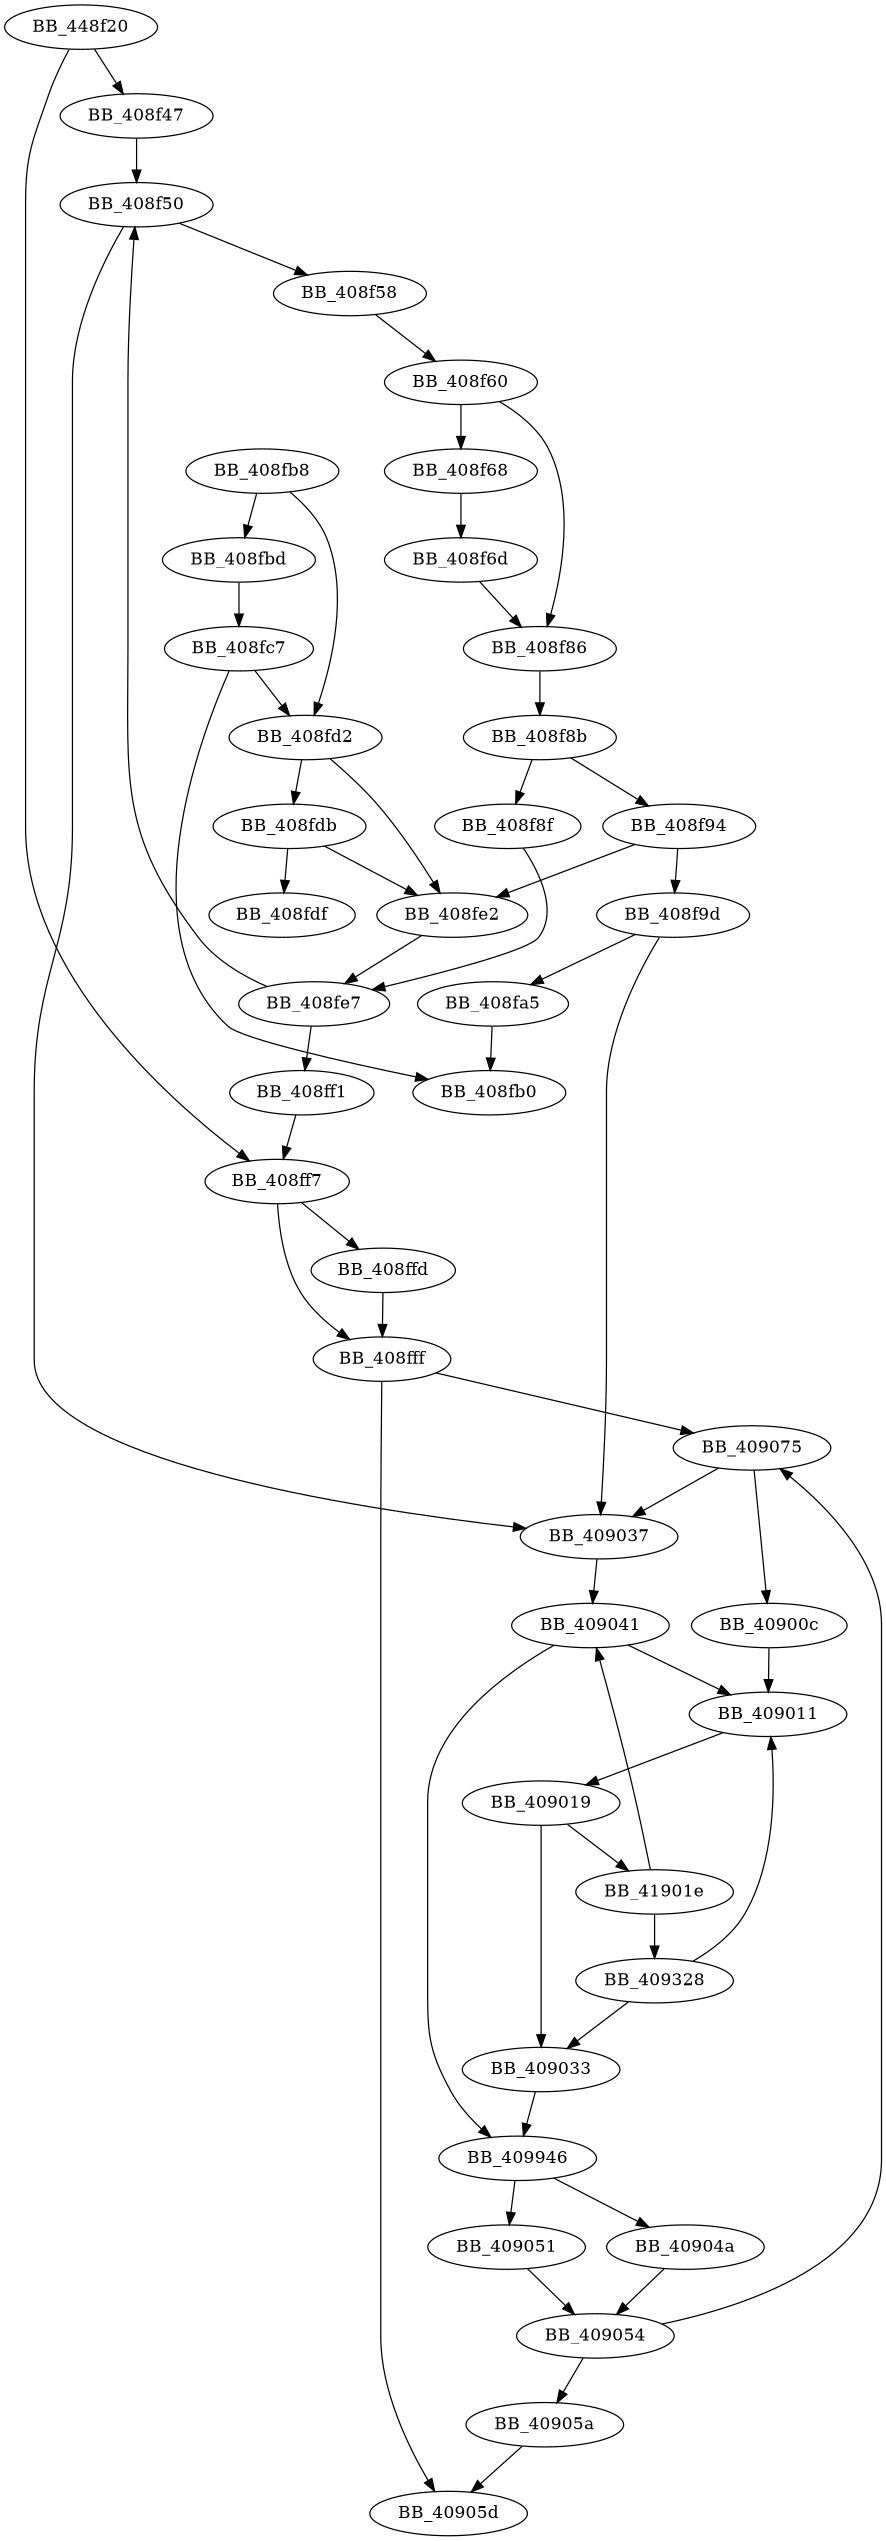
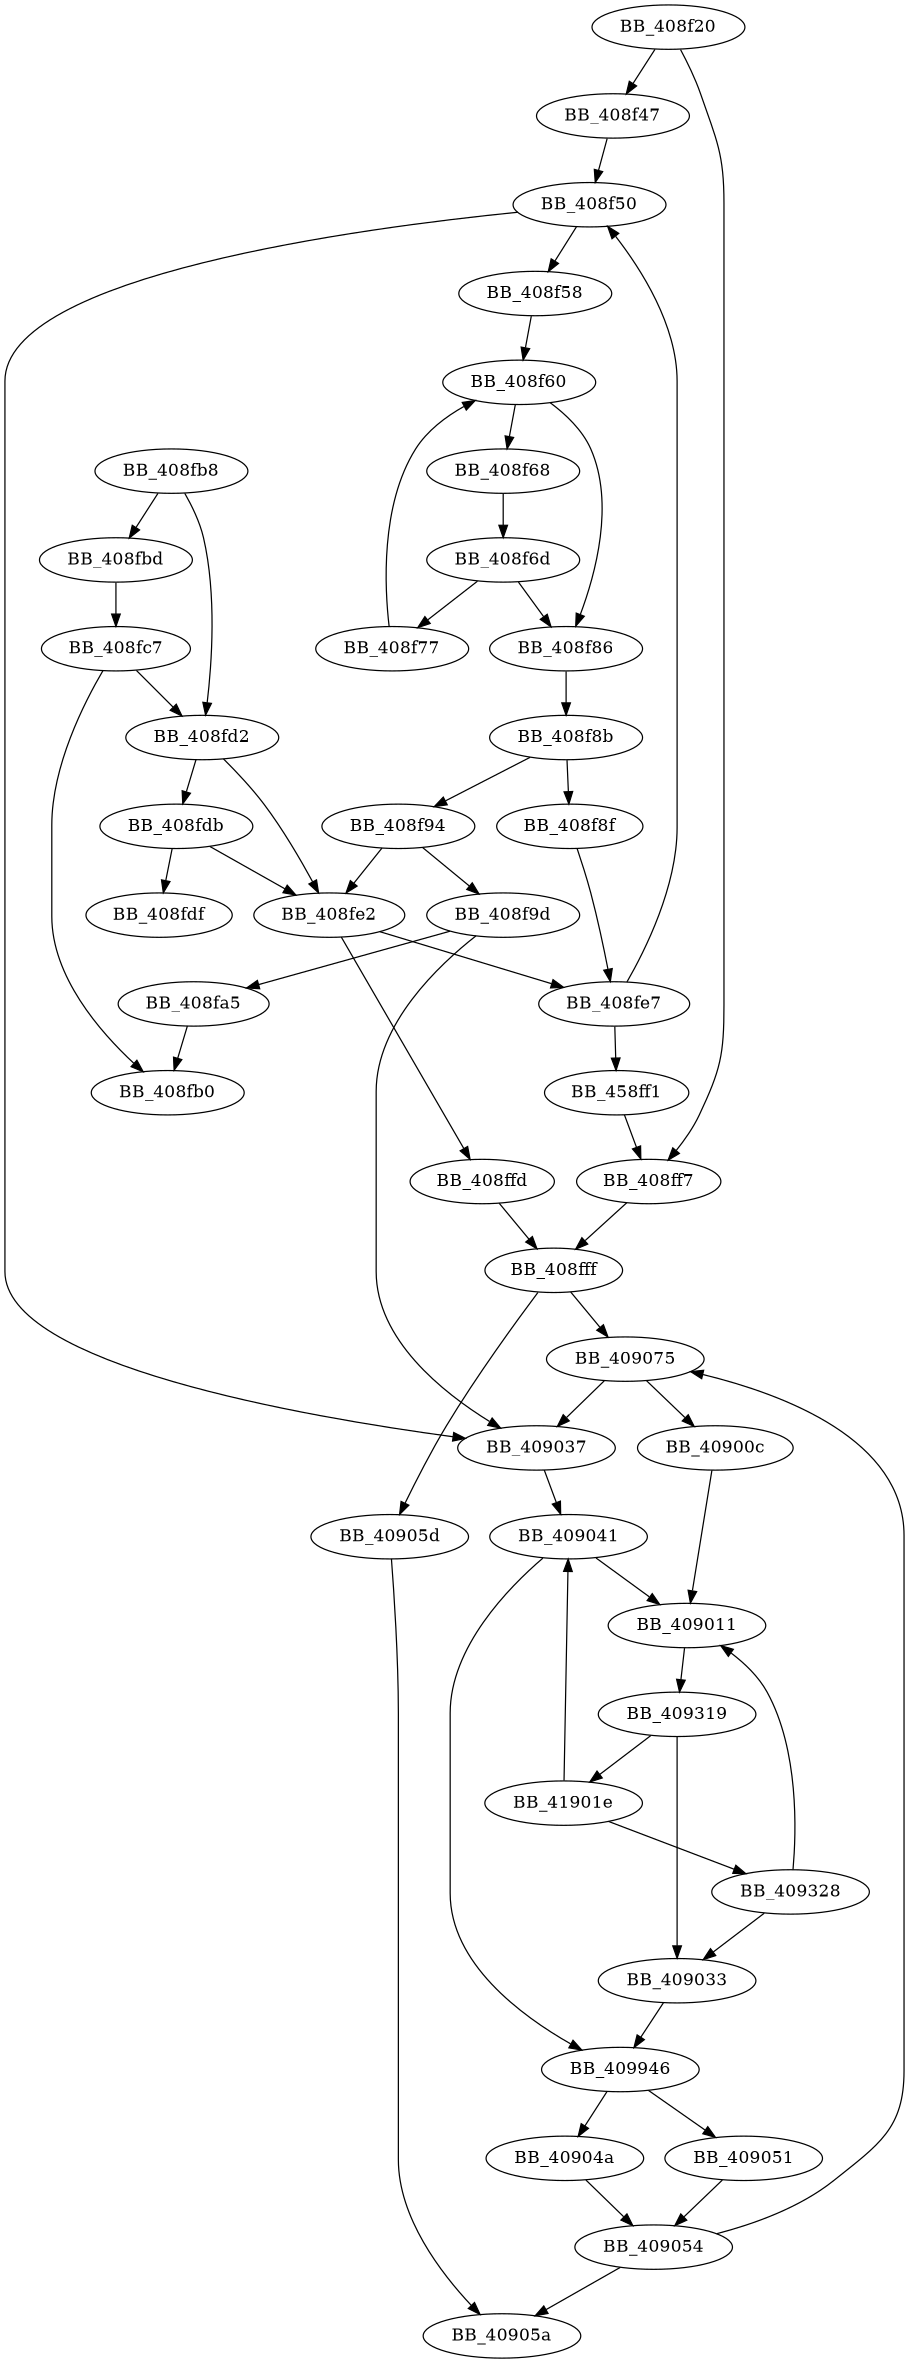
node "BB_448f20": label "BB_448f20" -> "BB_408f20"
node "BB_408f77": added
node "BB_408ff1": label "BB_408ff1" -> "BB_458ff1"
edge "BB_408ff7" -> "BB_408ffd": now "BB_408fe2" -> "BB_408ffd"
node "BB_409019": label "BB_409019" -> "BB_409319"
edge "BB_40905a" -> "BB_40905d": reversed
